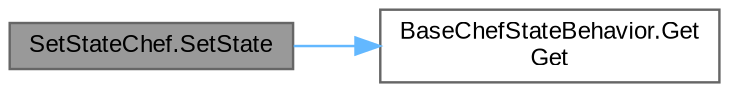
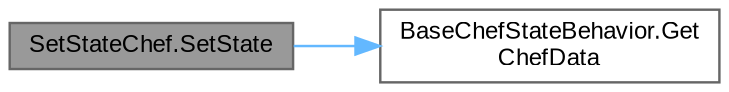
node "BaseChefStateBehavior.Get Get": label "BaseChefStateBehavior.Get Get" -> "BaseChefStateBehavior.Get ChefData"
